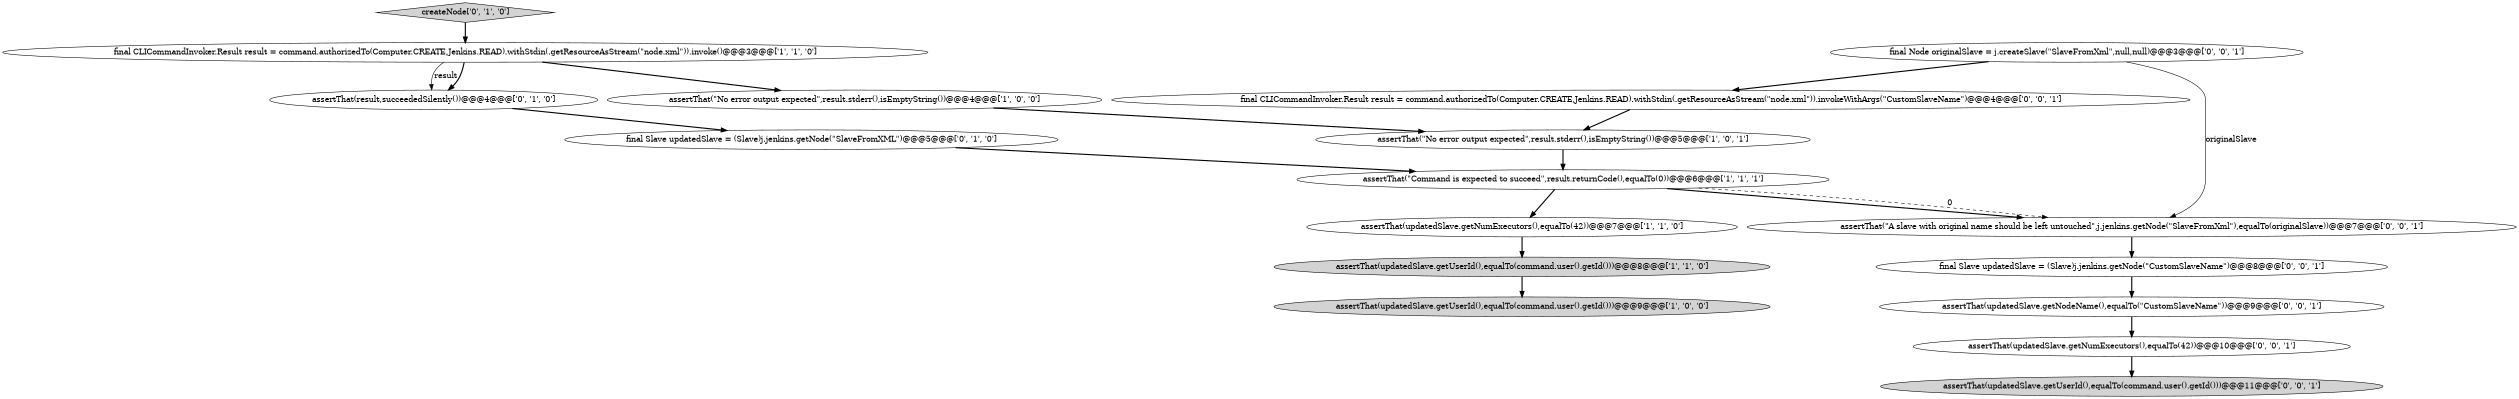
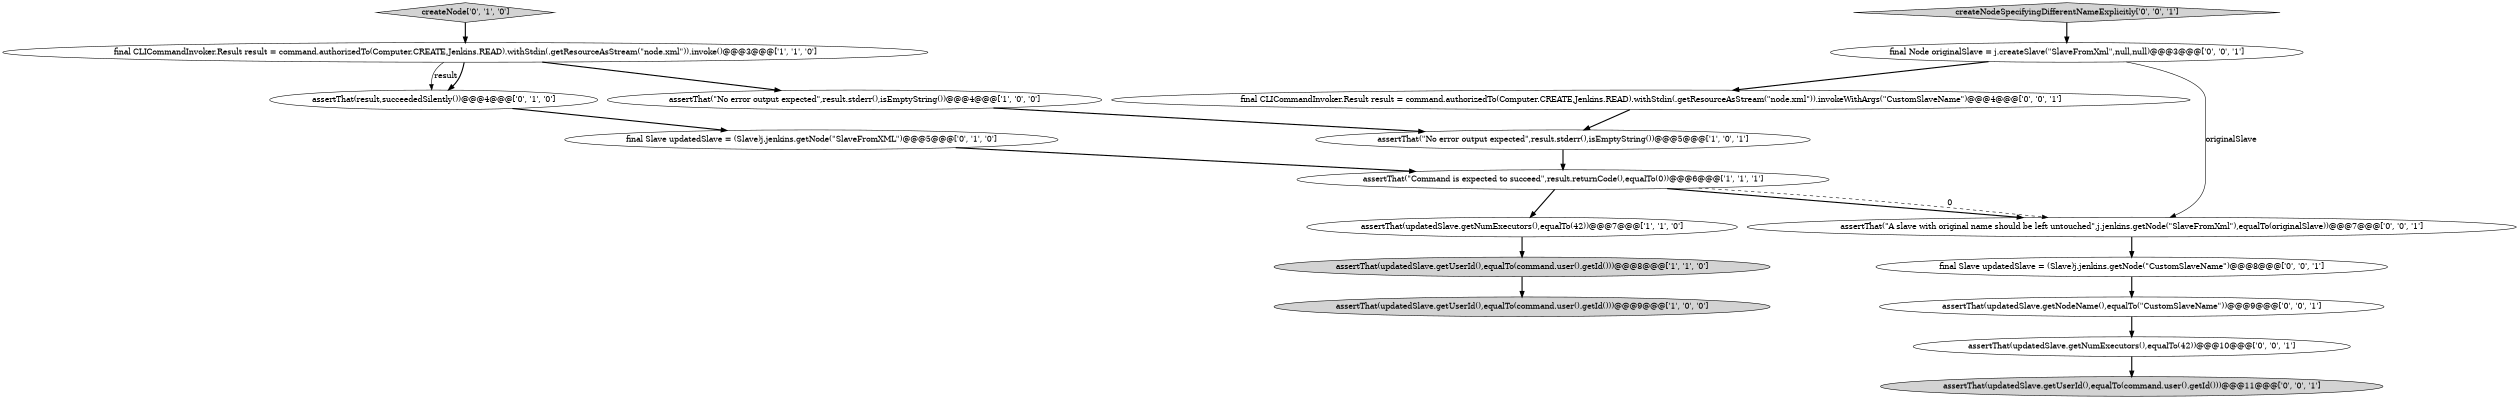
node "createNodeSpecifyingDifferentNameExplicitly['0', '0', '1']": added
